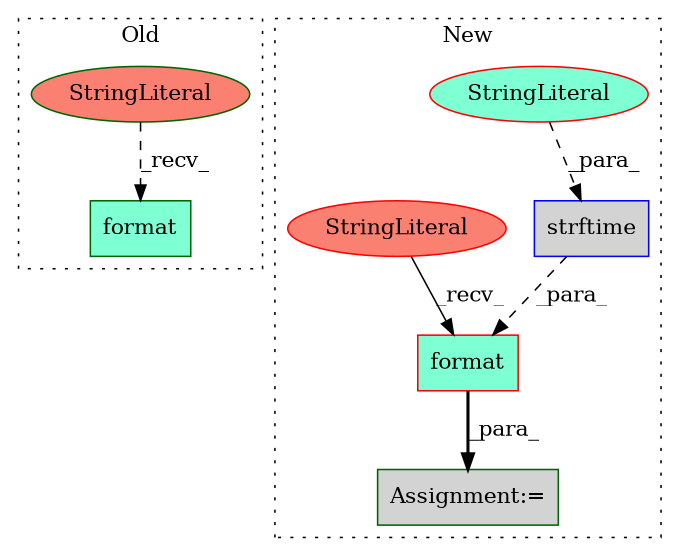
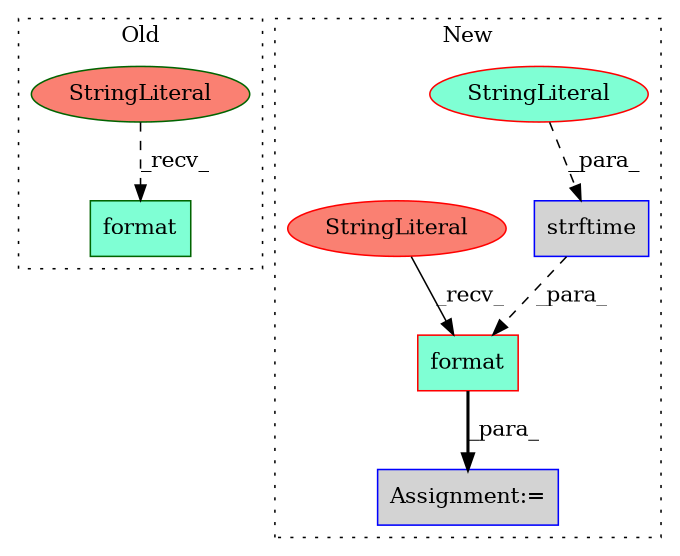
node "Assignment:=": color darkgreen -> blue
